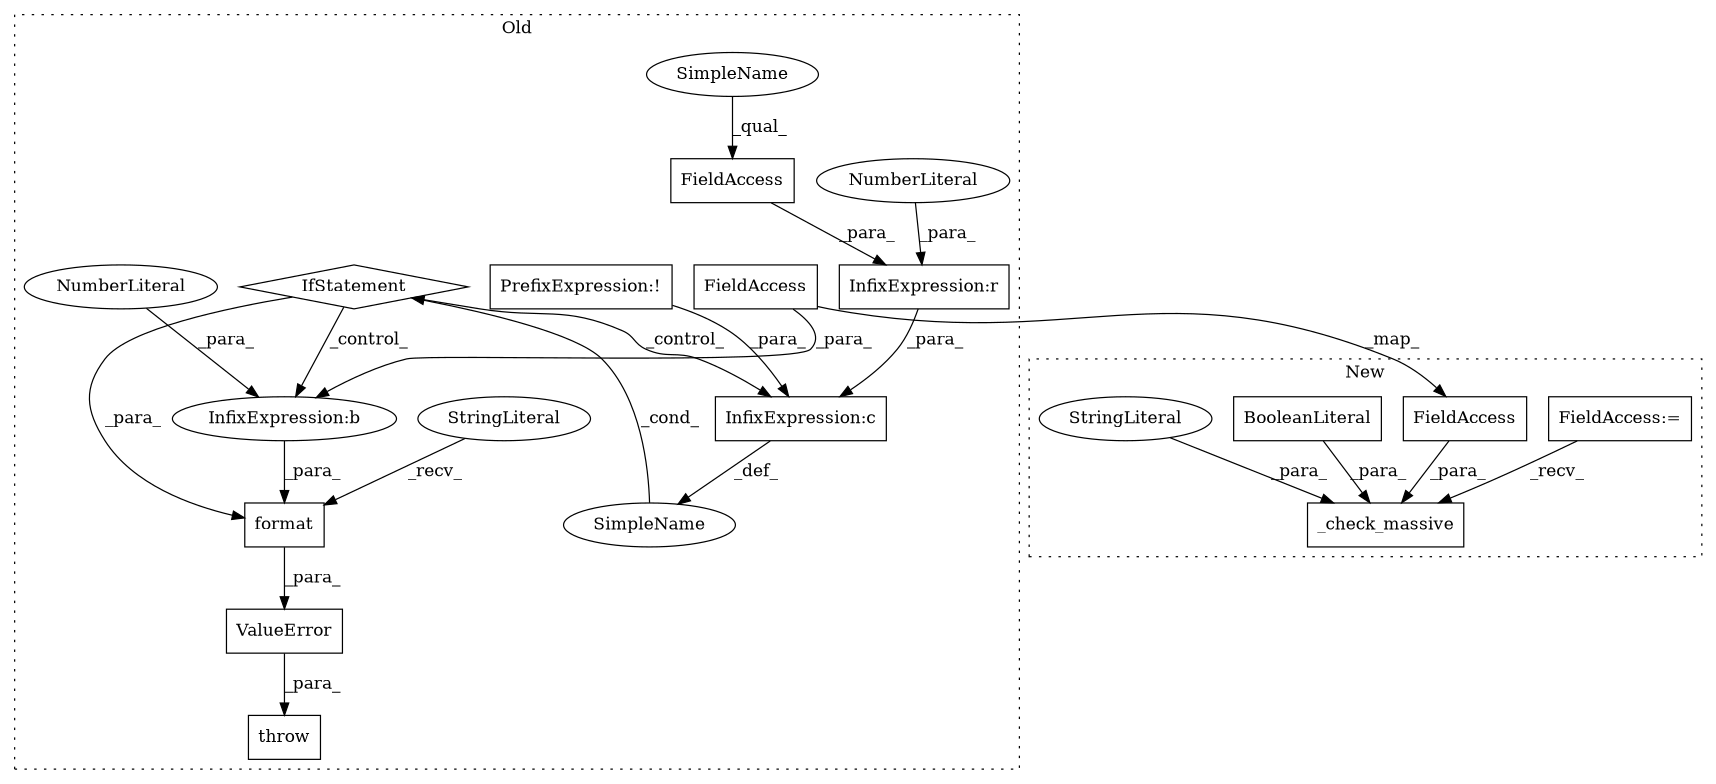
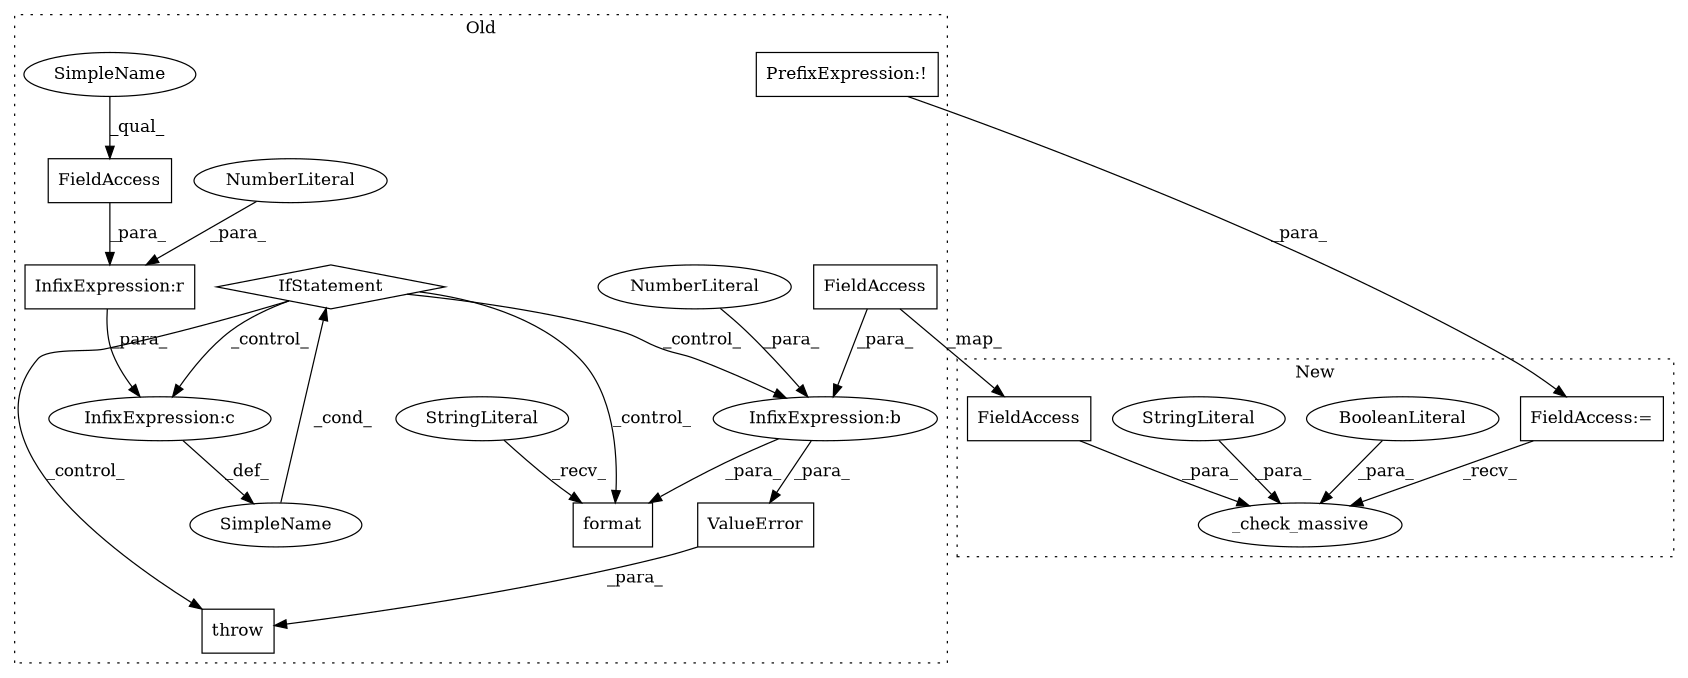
edge "PrefixExpression:!" -> "InfixExpression:c": now "PrefixExpression:!" -> "FieldAccess:="
edge "IfStatement" -> "throw": added, label "_control_"
edge "IfStatement" -> "format": label "_para_" -> "_control_"
node "InfixExpression:c": shape box -> ellipse
node "BooleanLiteral": shape box -> ellipse
node "_check_massive": shape box -> ellipse
edge "format" -> "ValueError": now "InfixExpression:b" -> "ValueError"
